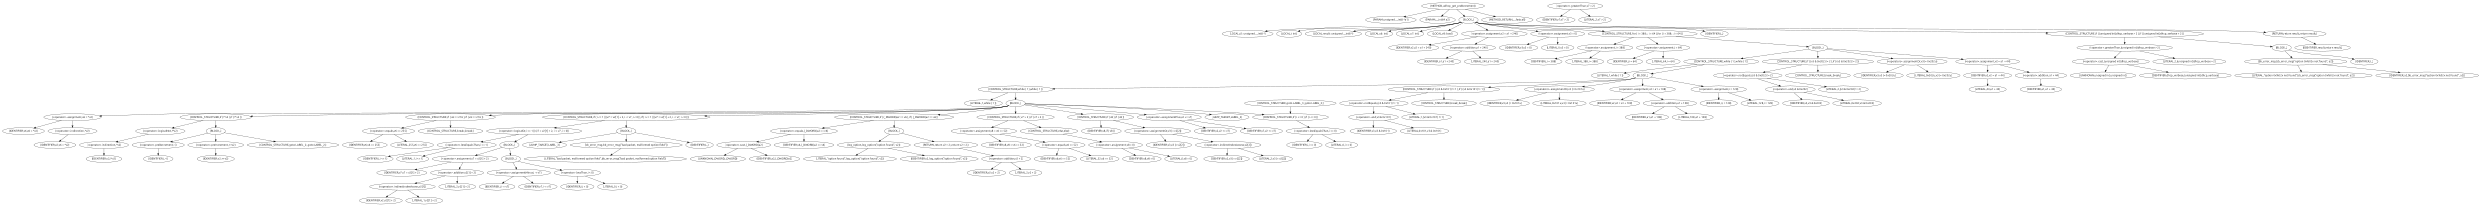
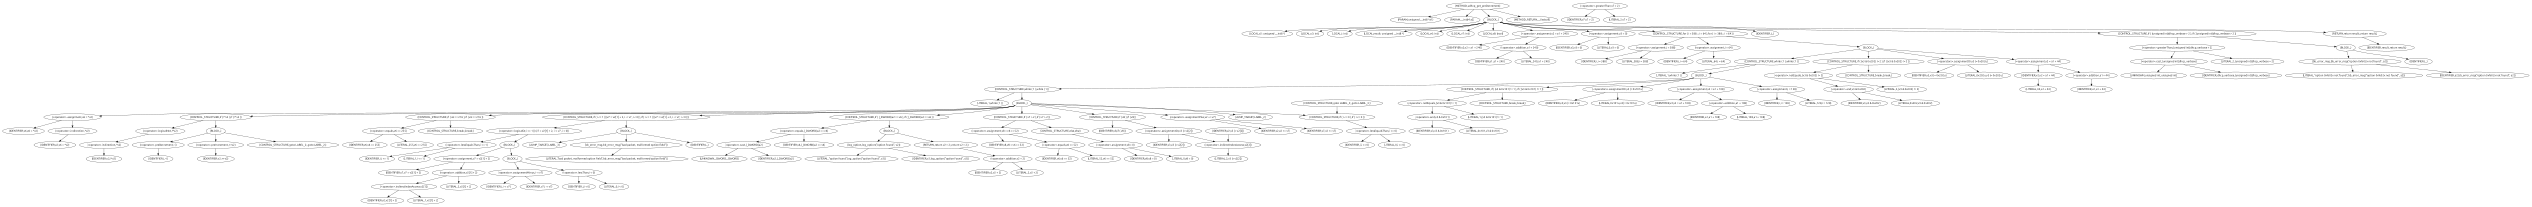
node "(LOCAL,v3: int)": added
edge "(<operator>.indirectIndexAccess,v2[2])" -> "(IDENTIFIER,v2,v3 |= v2[2])": reversed
